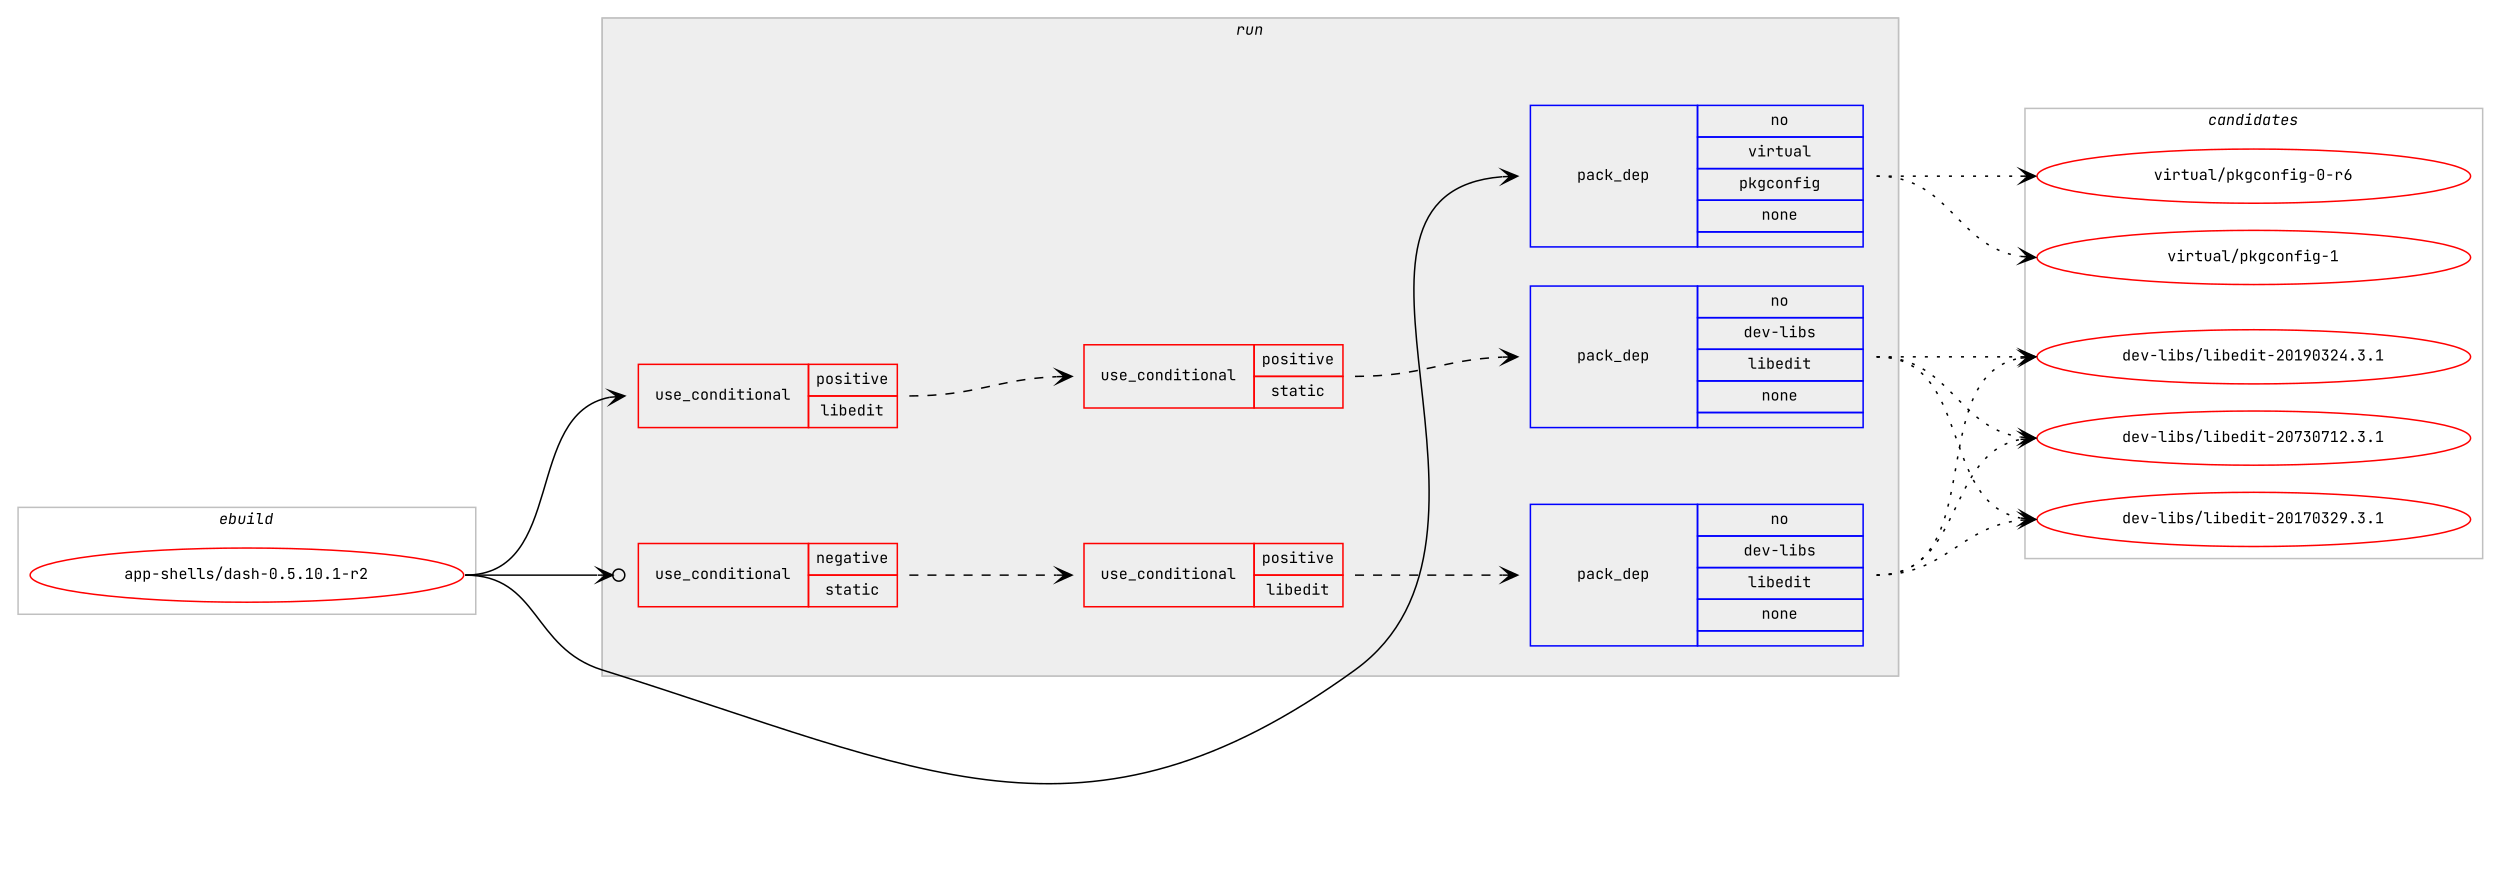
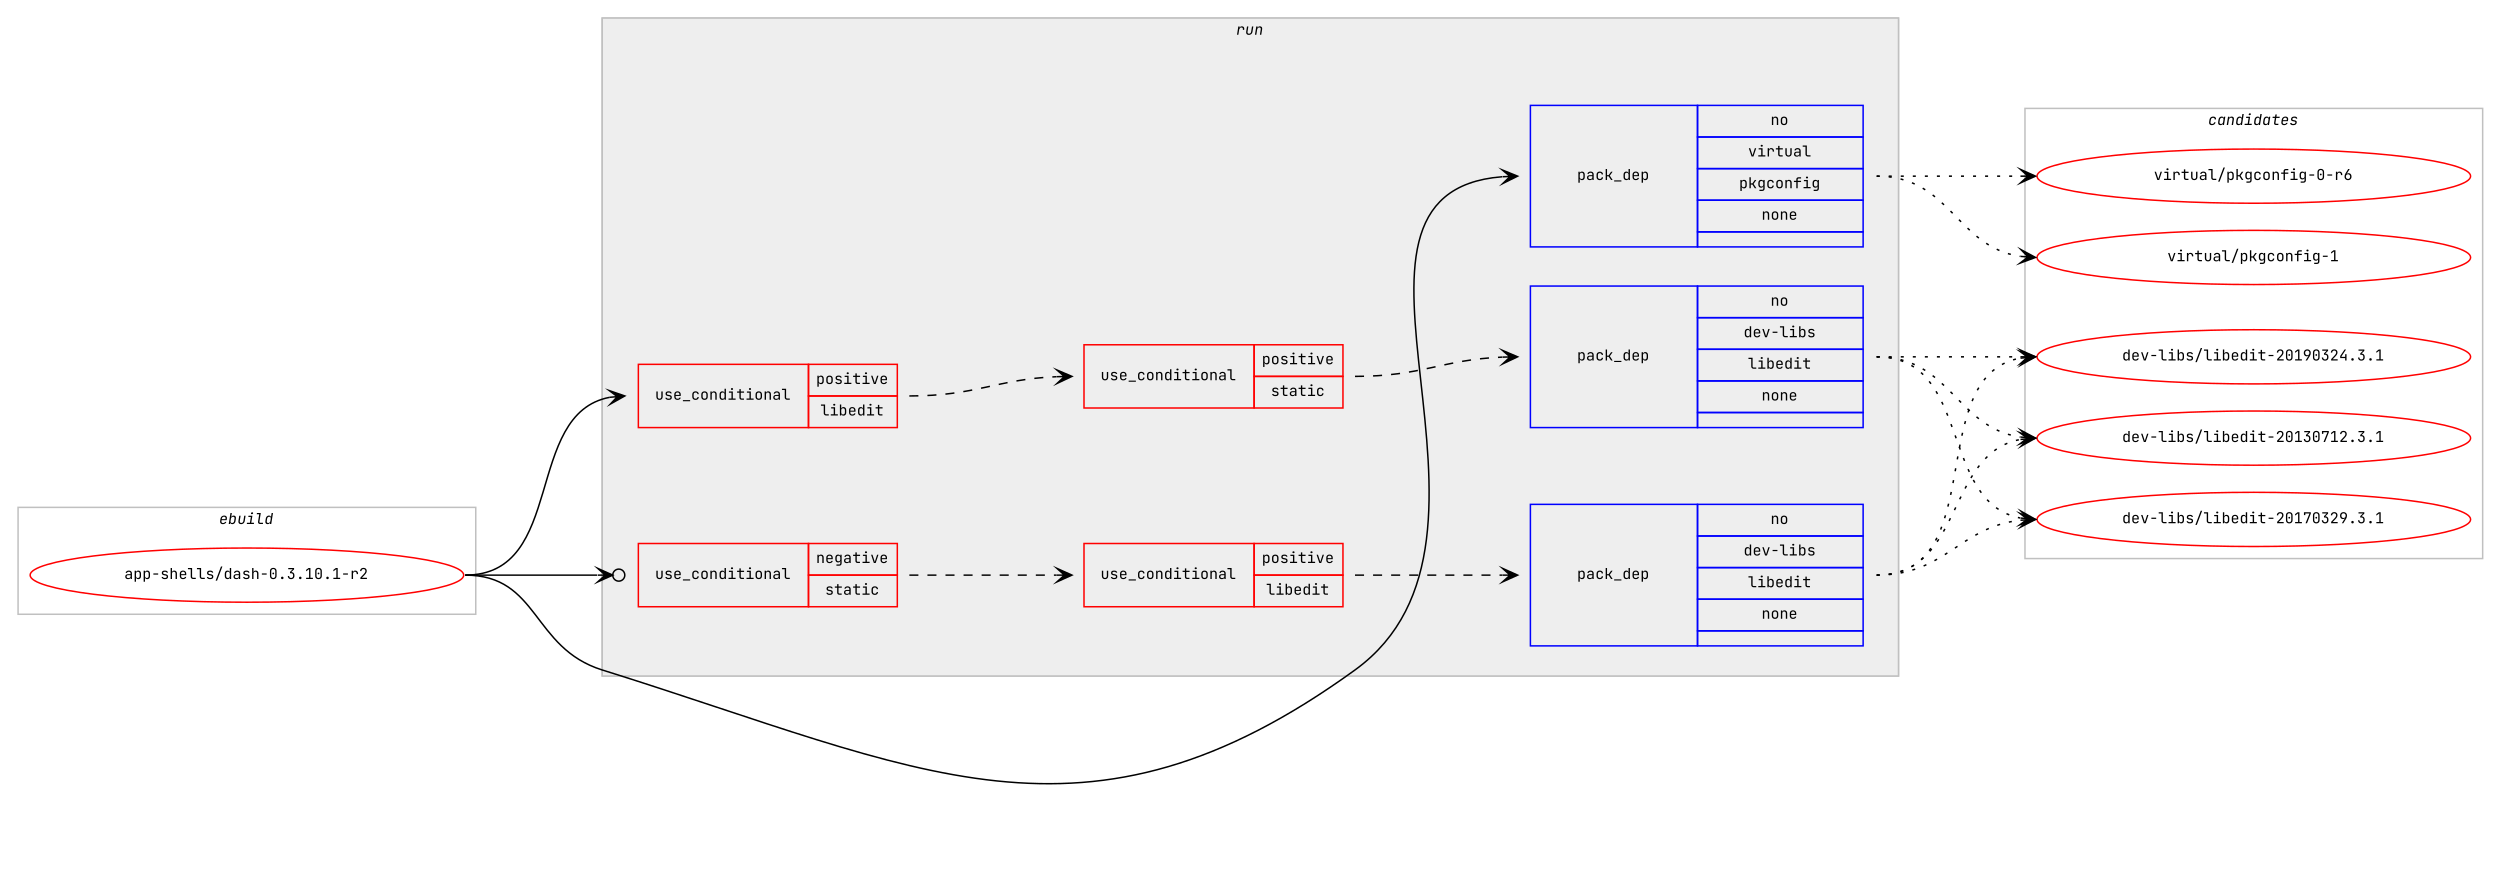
node "dev-libs/libedit-20730712.3.1": label "dev-libs/libedit-20730712.3.1" -> "dev-libs/libedit-20130712.3.1"
node "app-shells/dash-0.5.10.1-r2": label "app-shells/dash-0.5.10.1-r2" -> "app-shells/dash-0.3.10.1-r2"
